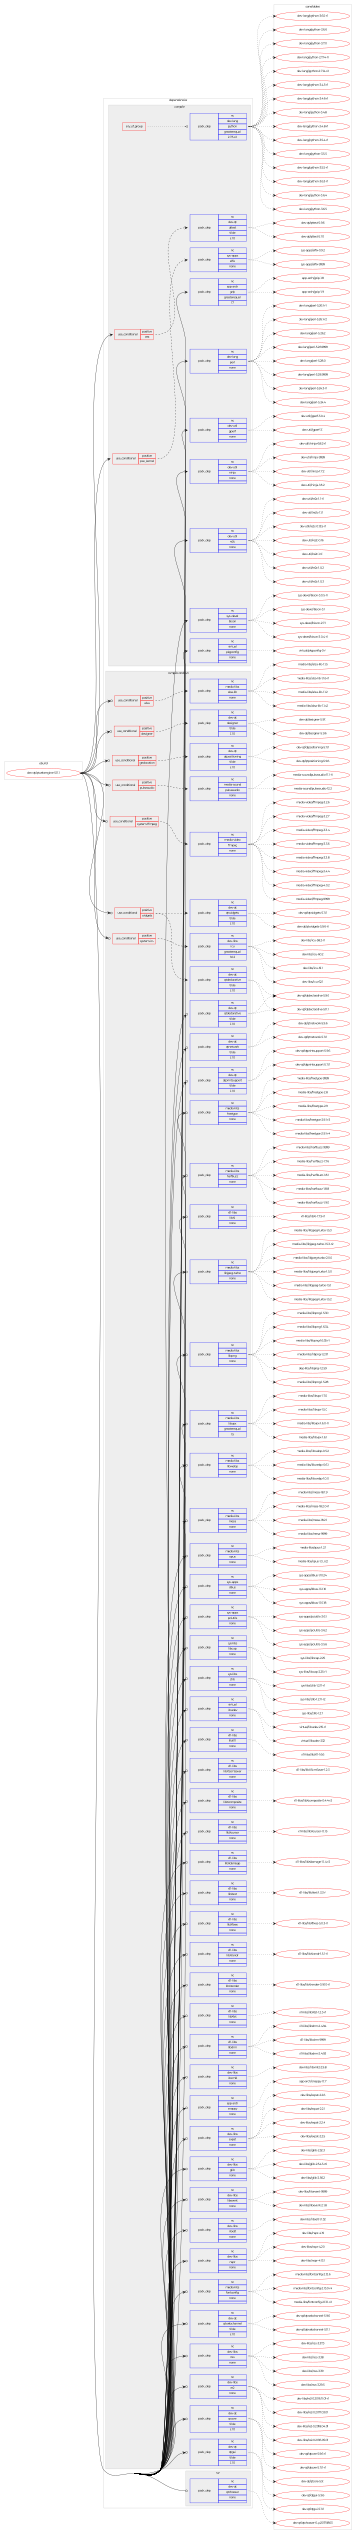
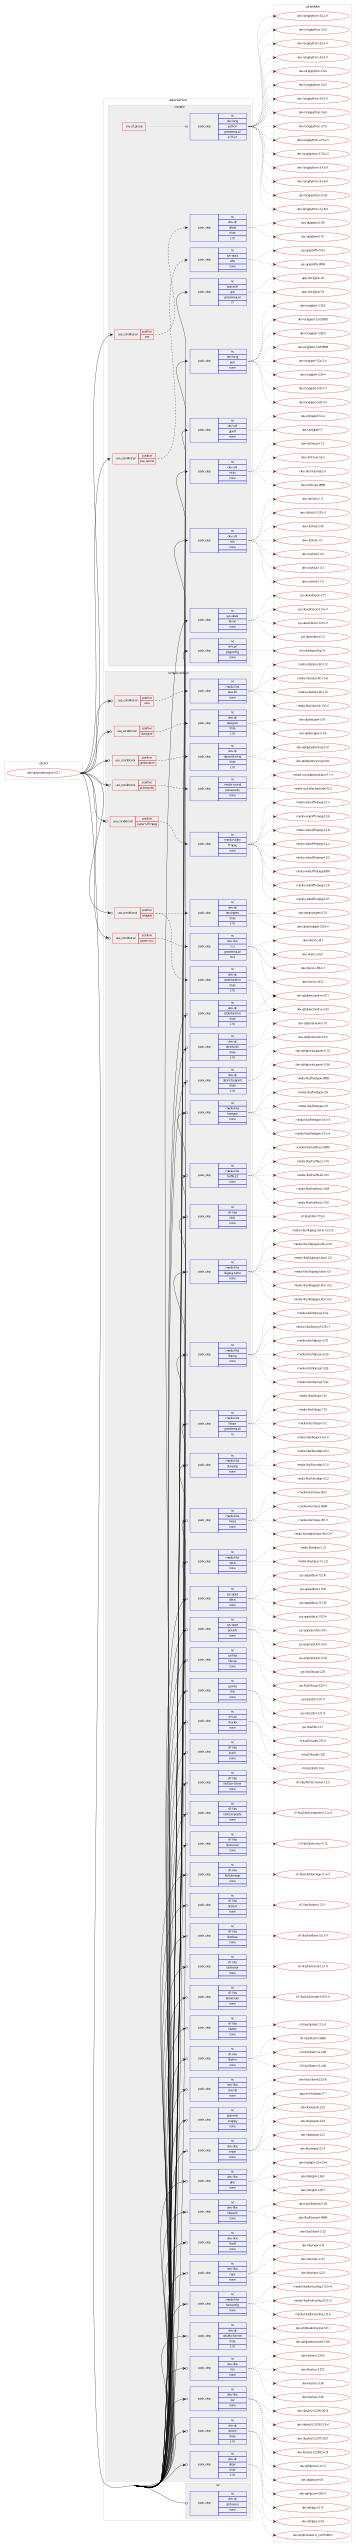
node "dep-libs/libpng-1.2.59": label "dep-libs/libpng-1.2.59" -> "media-libs/libpng-1.2.59"
node "media-libs/mesa-18.2.0-r1": label "media-libs/mesa-18.2.0-r1" -> "media-libwebp/mesa-18.2.0-r1"
node "sys-apps/dbus-1.12.8": added
